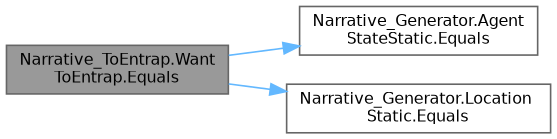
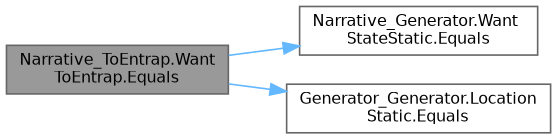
node "Narrative_Generator.Agent StateStatic.Equals": label "Narrative_Generator.Agent StateStatic.Equals" -> "Narrative_Generator.Want StateStatic.Equals"
node "Narrative_Generator.Location Static.Equals": label "Narrative_Generator.Location Static.Equals" -> "Generator_Generator.Location Static.Equals"
